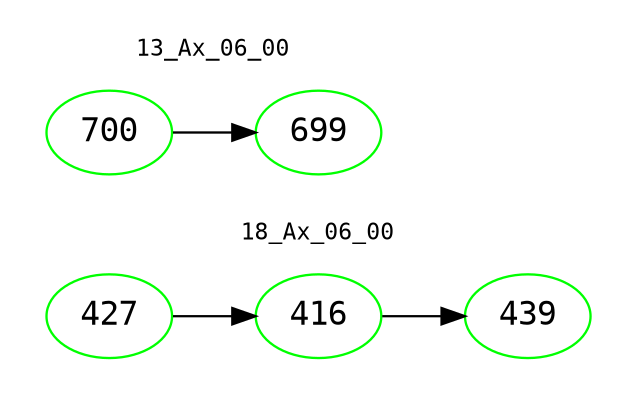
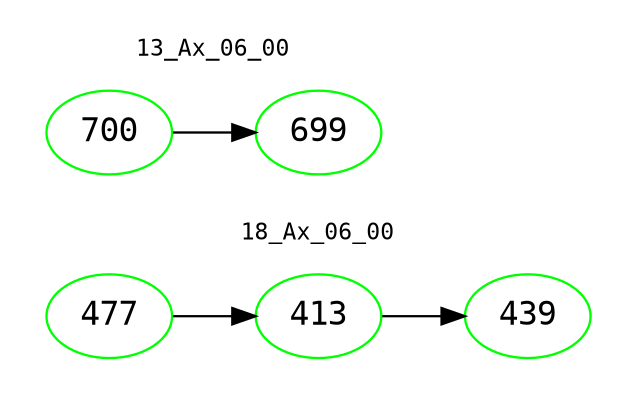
node "427": label "427" -> "477"
node "416": label "416" -> "413"
